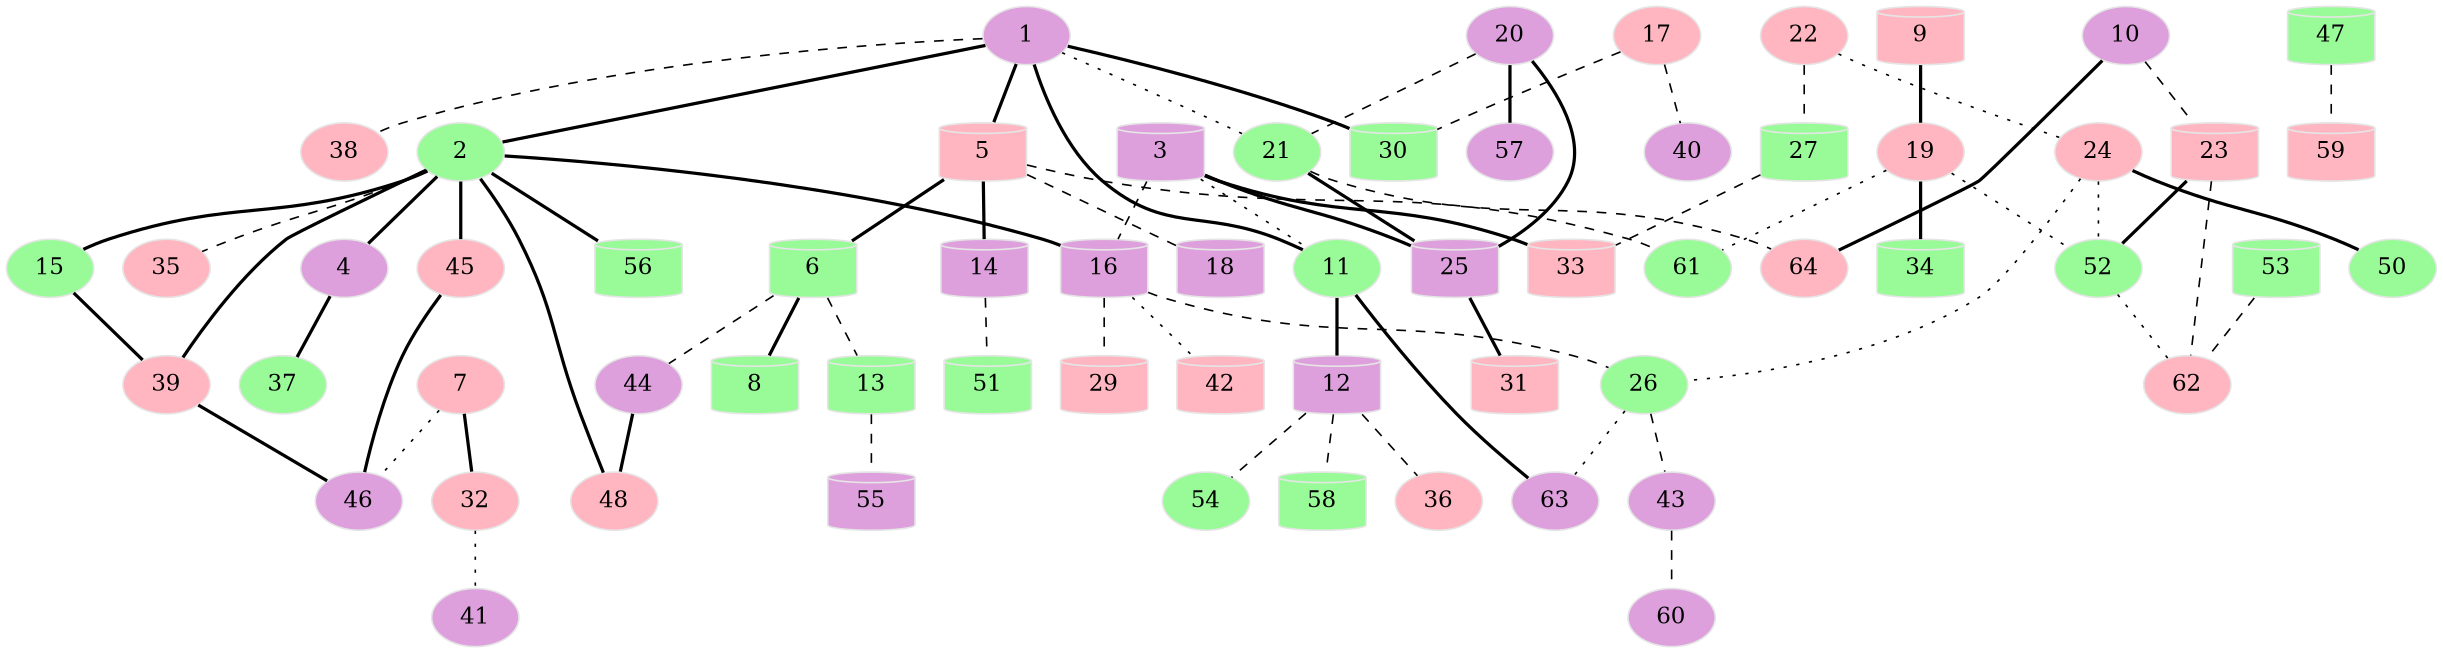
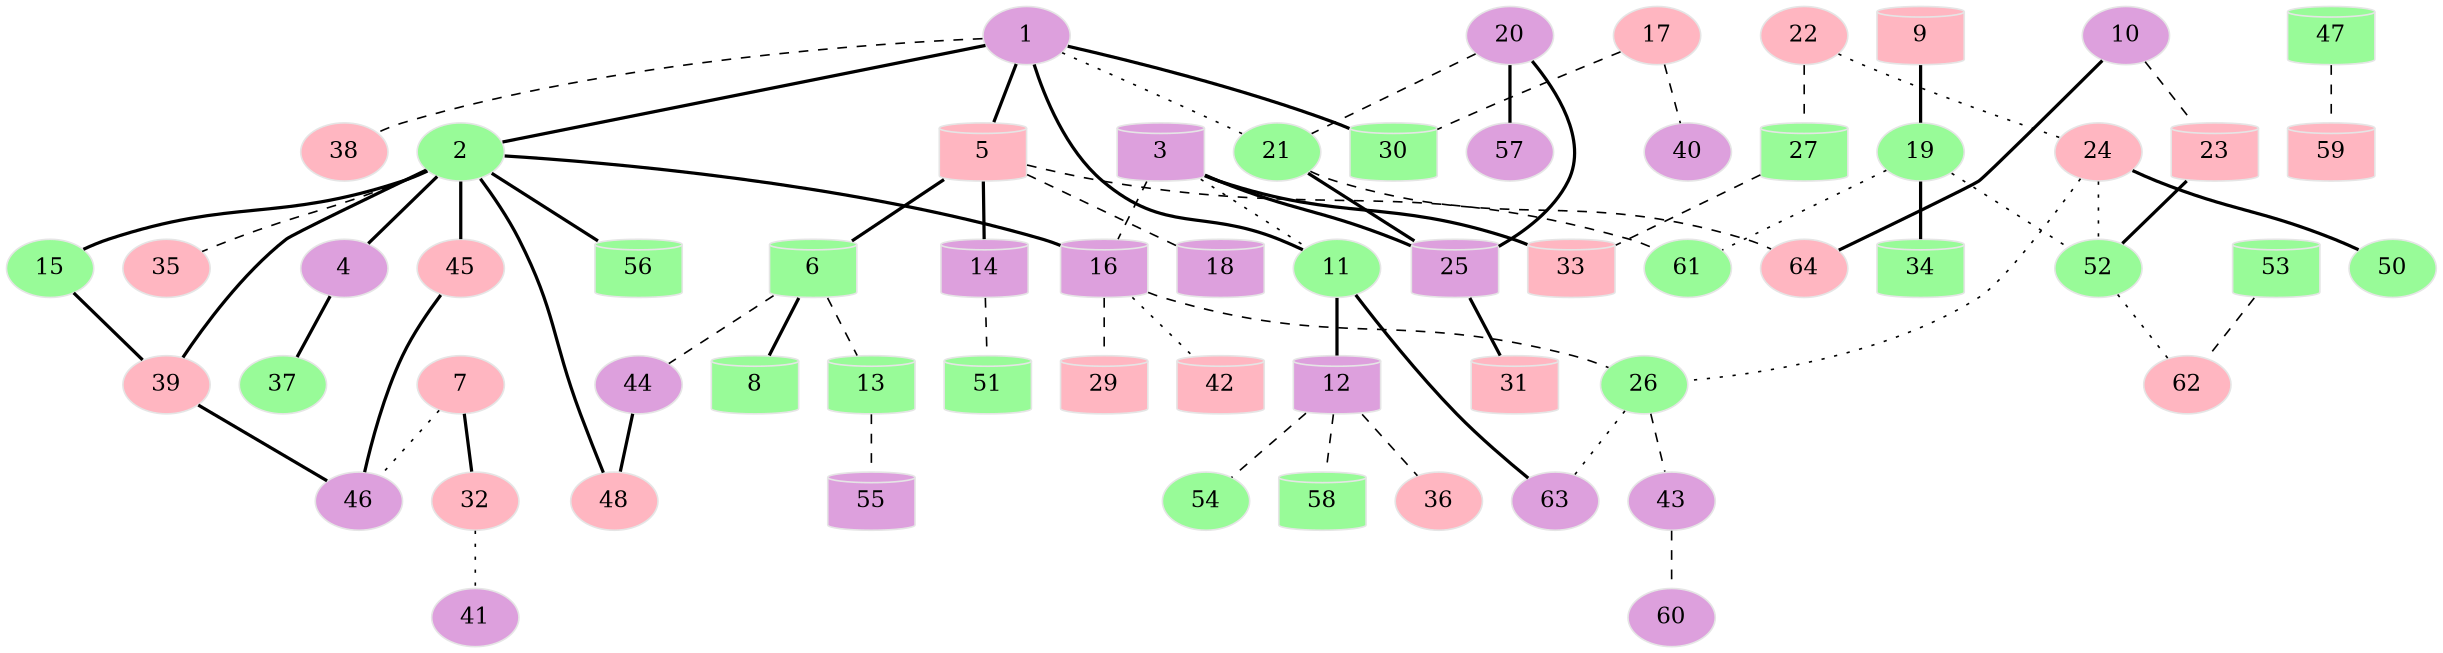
node "19": fillcolor lightpink -> palegreen
edge "23" -- "62": removed
